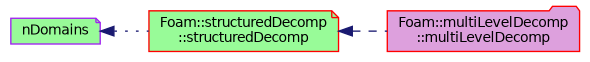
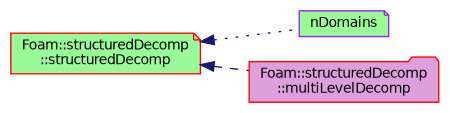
edge "Foam::structuredDecomp ::structuredDecomp" -> "nDomains": reversed
node "Foam::multiLevelDecomp ::multiLevelDecomp": label "Foam::multiLevelDecomp ::multiLevelDecomp" -> "Foam::structuredDecomp ::multiLevelDecomp"
